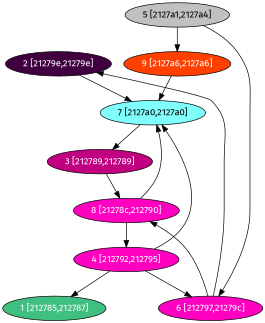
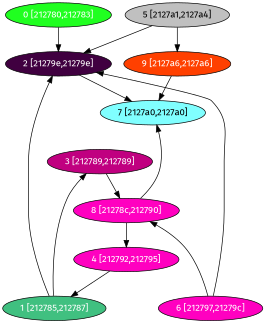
node "0 [212780,212783]": added
edge "7 [2127a0,2127a0]" -> "3 [212789,212789]": now "1 [212785,212787]" -> "3 [212789,212789]"
edge "5 [2127a1,2127a4]" -> "6 [212797,21279c]": now "5 [2127a1,2127a4]" -> "2 [21279e,21279e]"
edge "1 [212785,212787]" -> "2 [21279e,21279e]": added
edge "4 [212792,212795]" -> "7 [2127a0,2127a0]": removed
edge "4 [212792,212795]" -> "6 [212797,21279c]": removed
